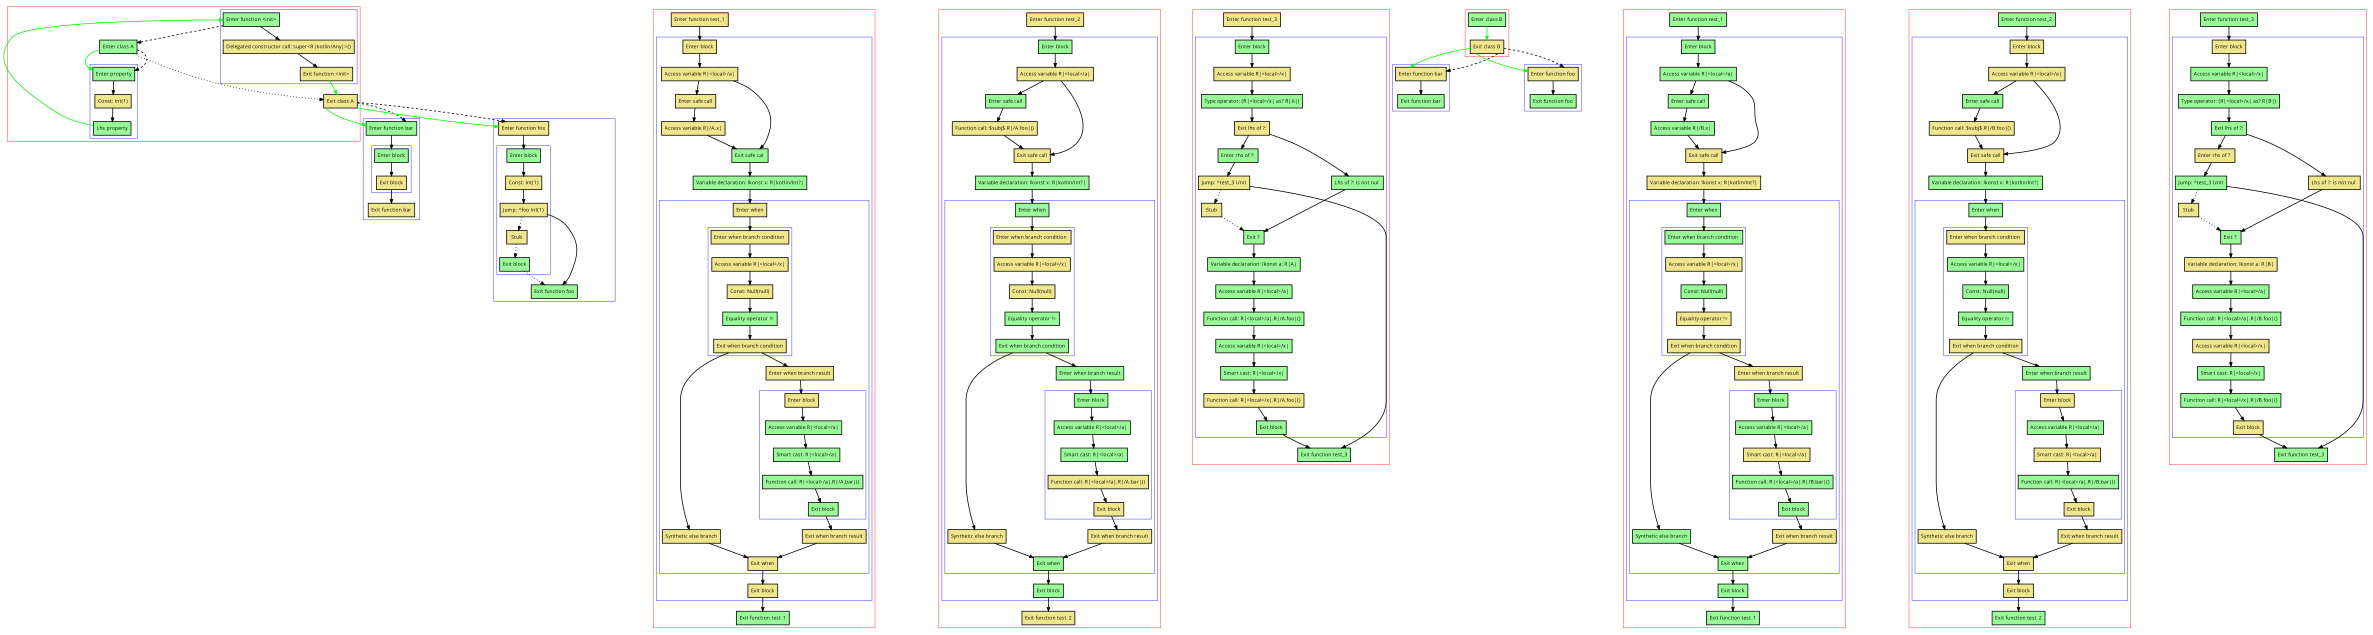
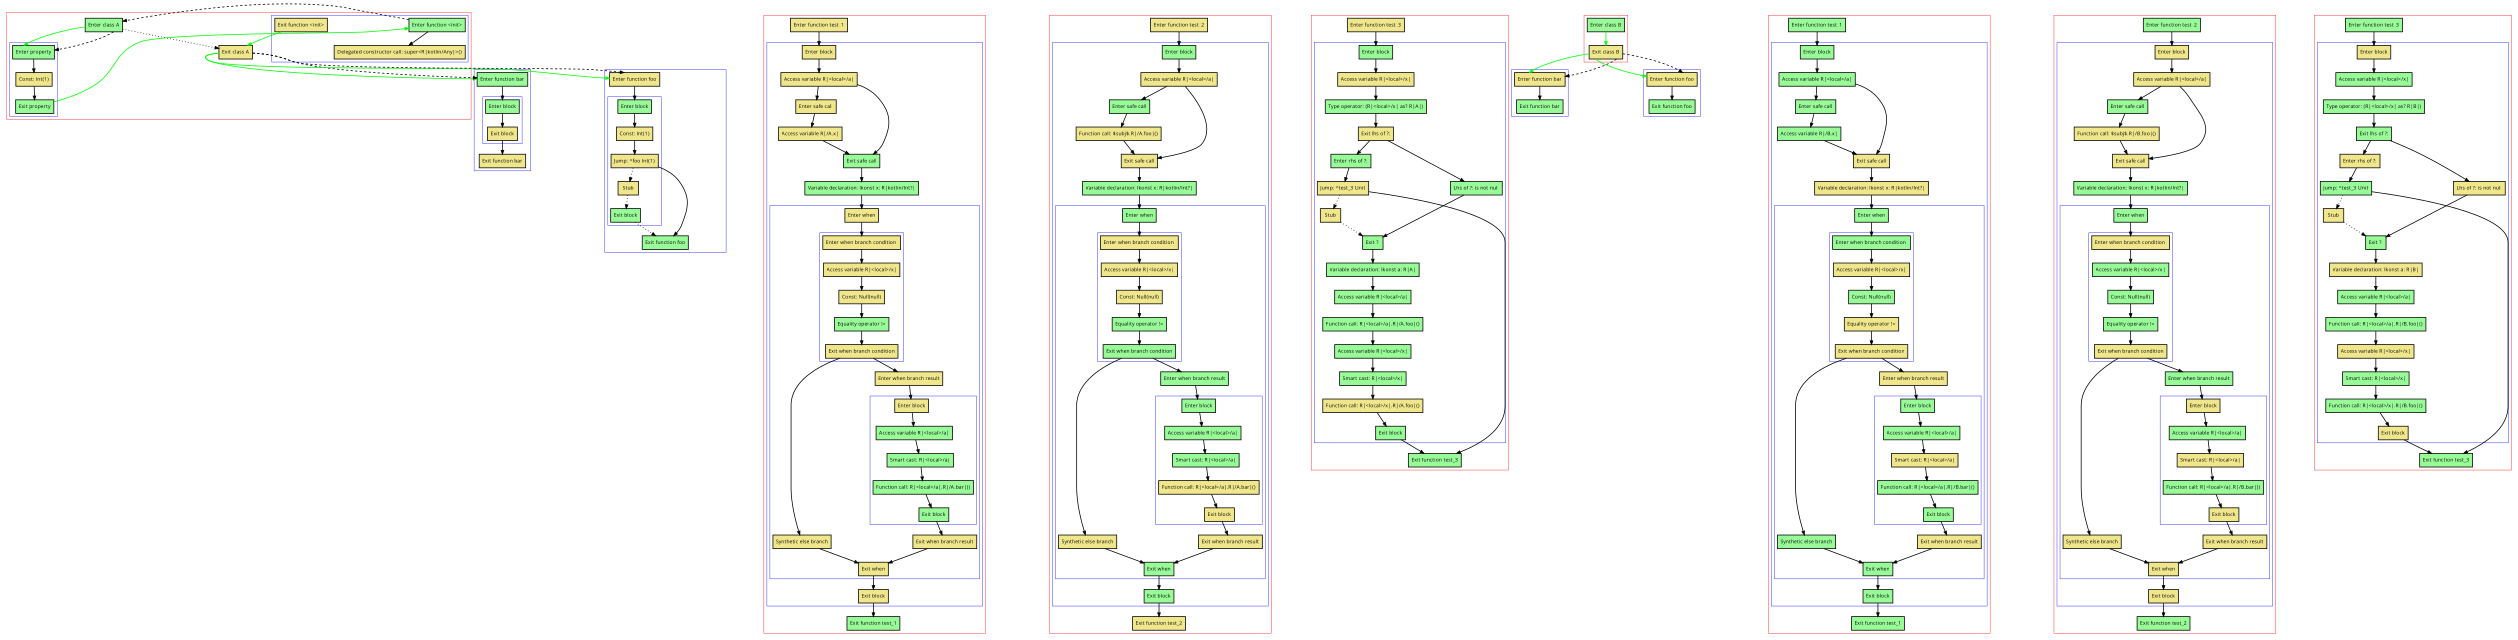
edge "Delegated constructor call: super<R|kotlin/Any|>()" -> "Exit function <init>": removed
node "Lhs property": label "Lhs property" -> "Exit property"
